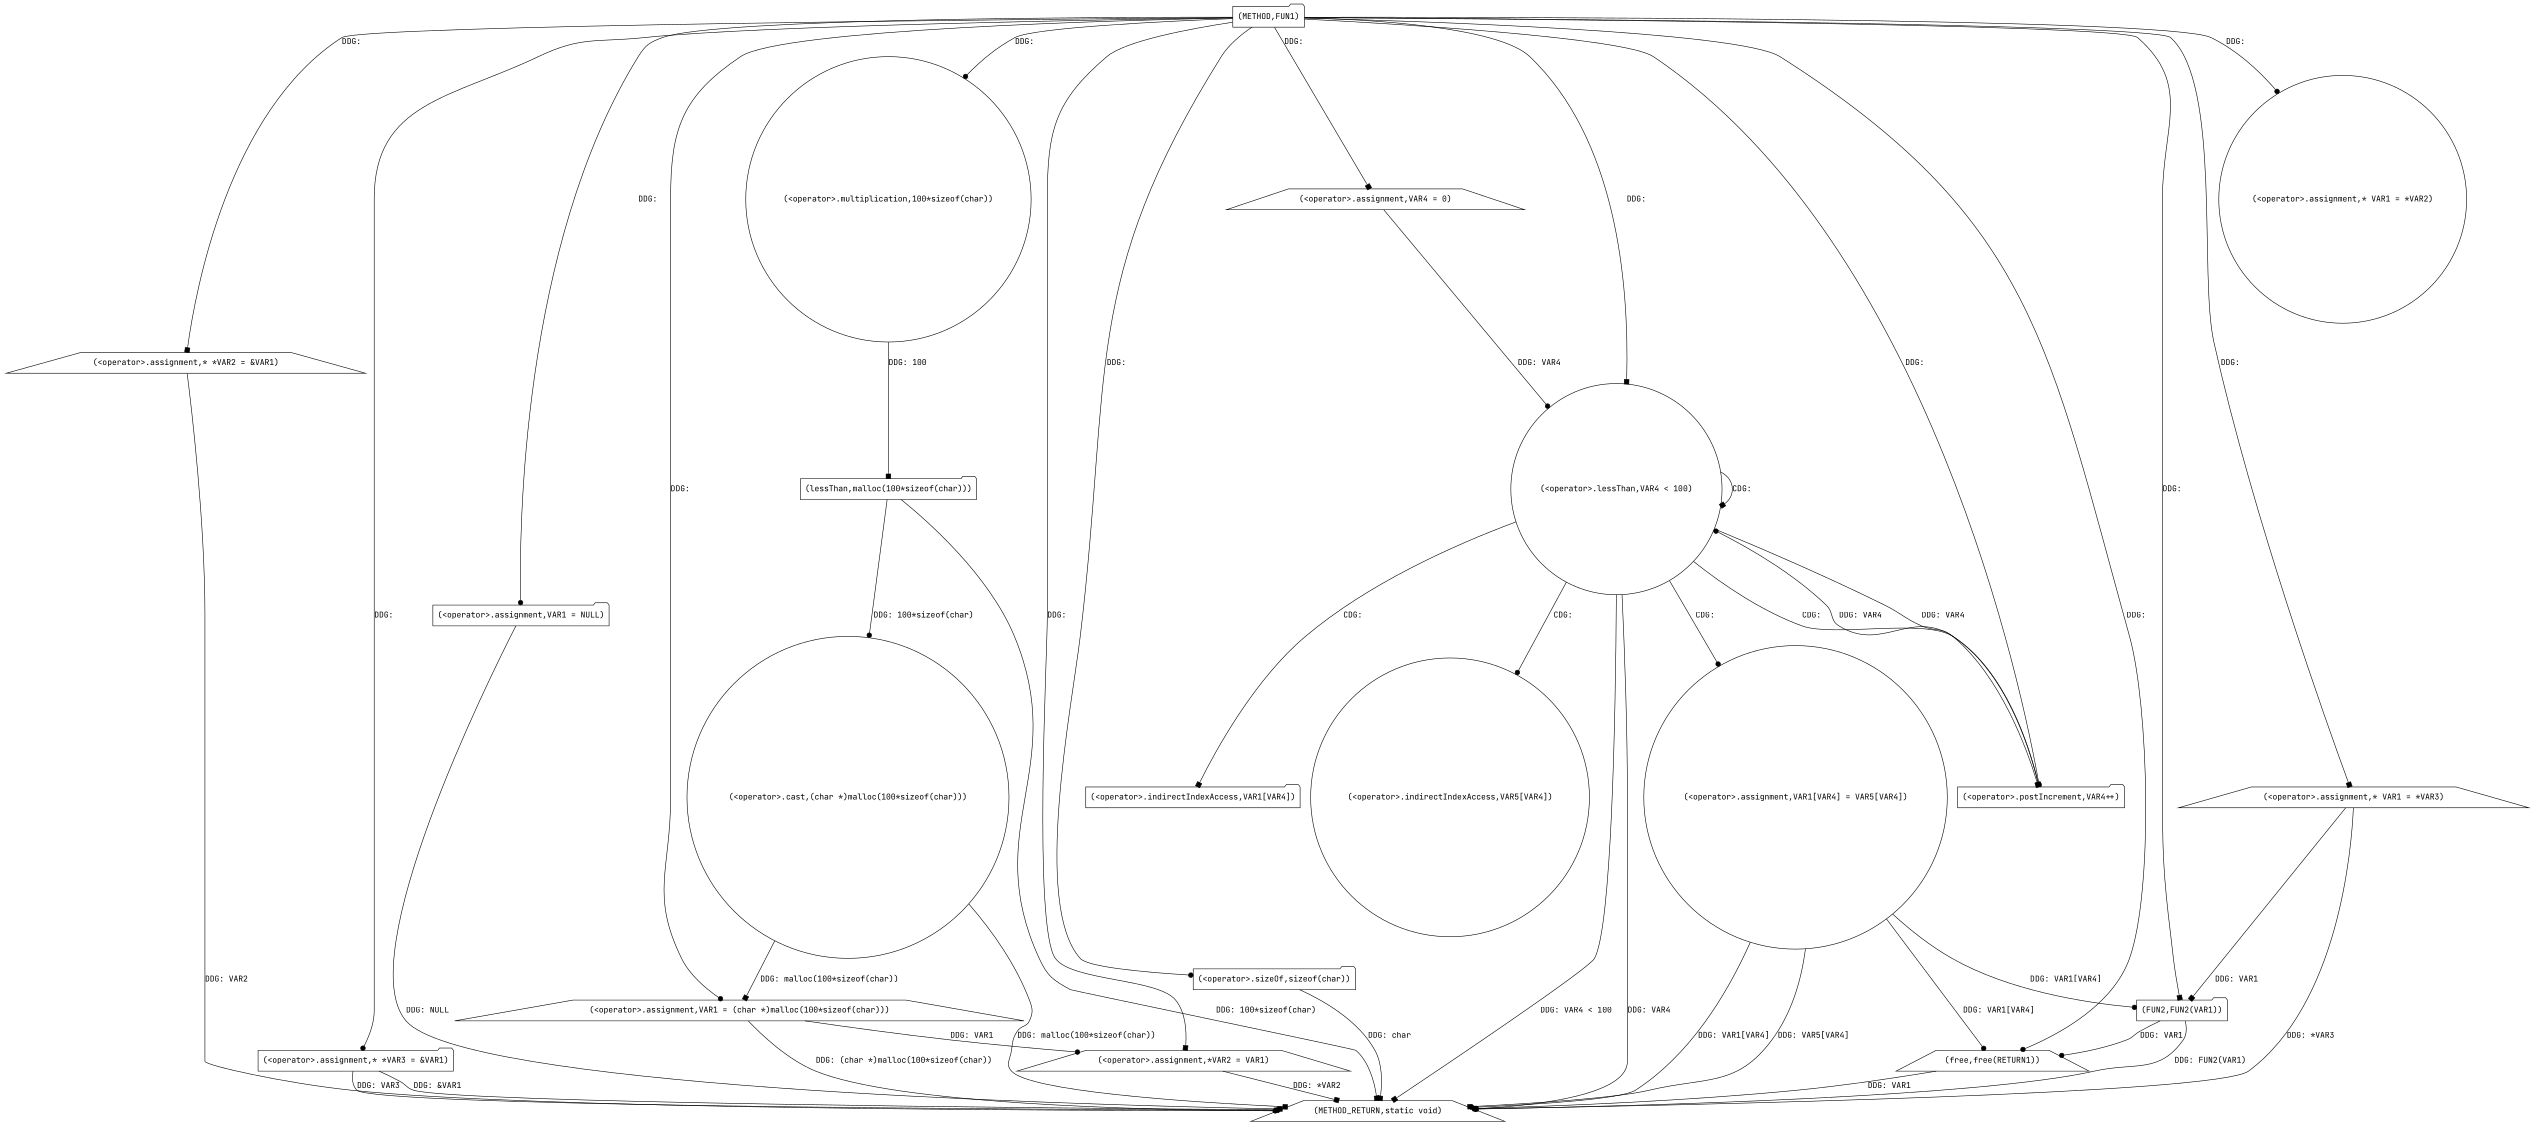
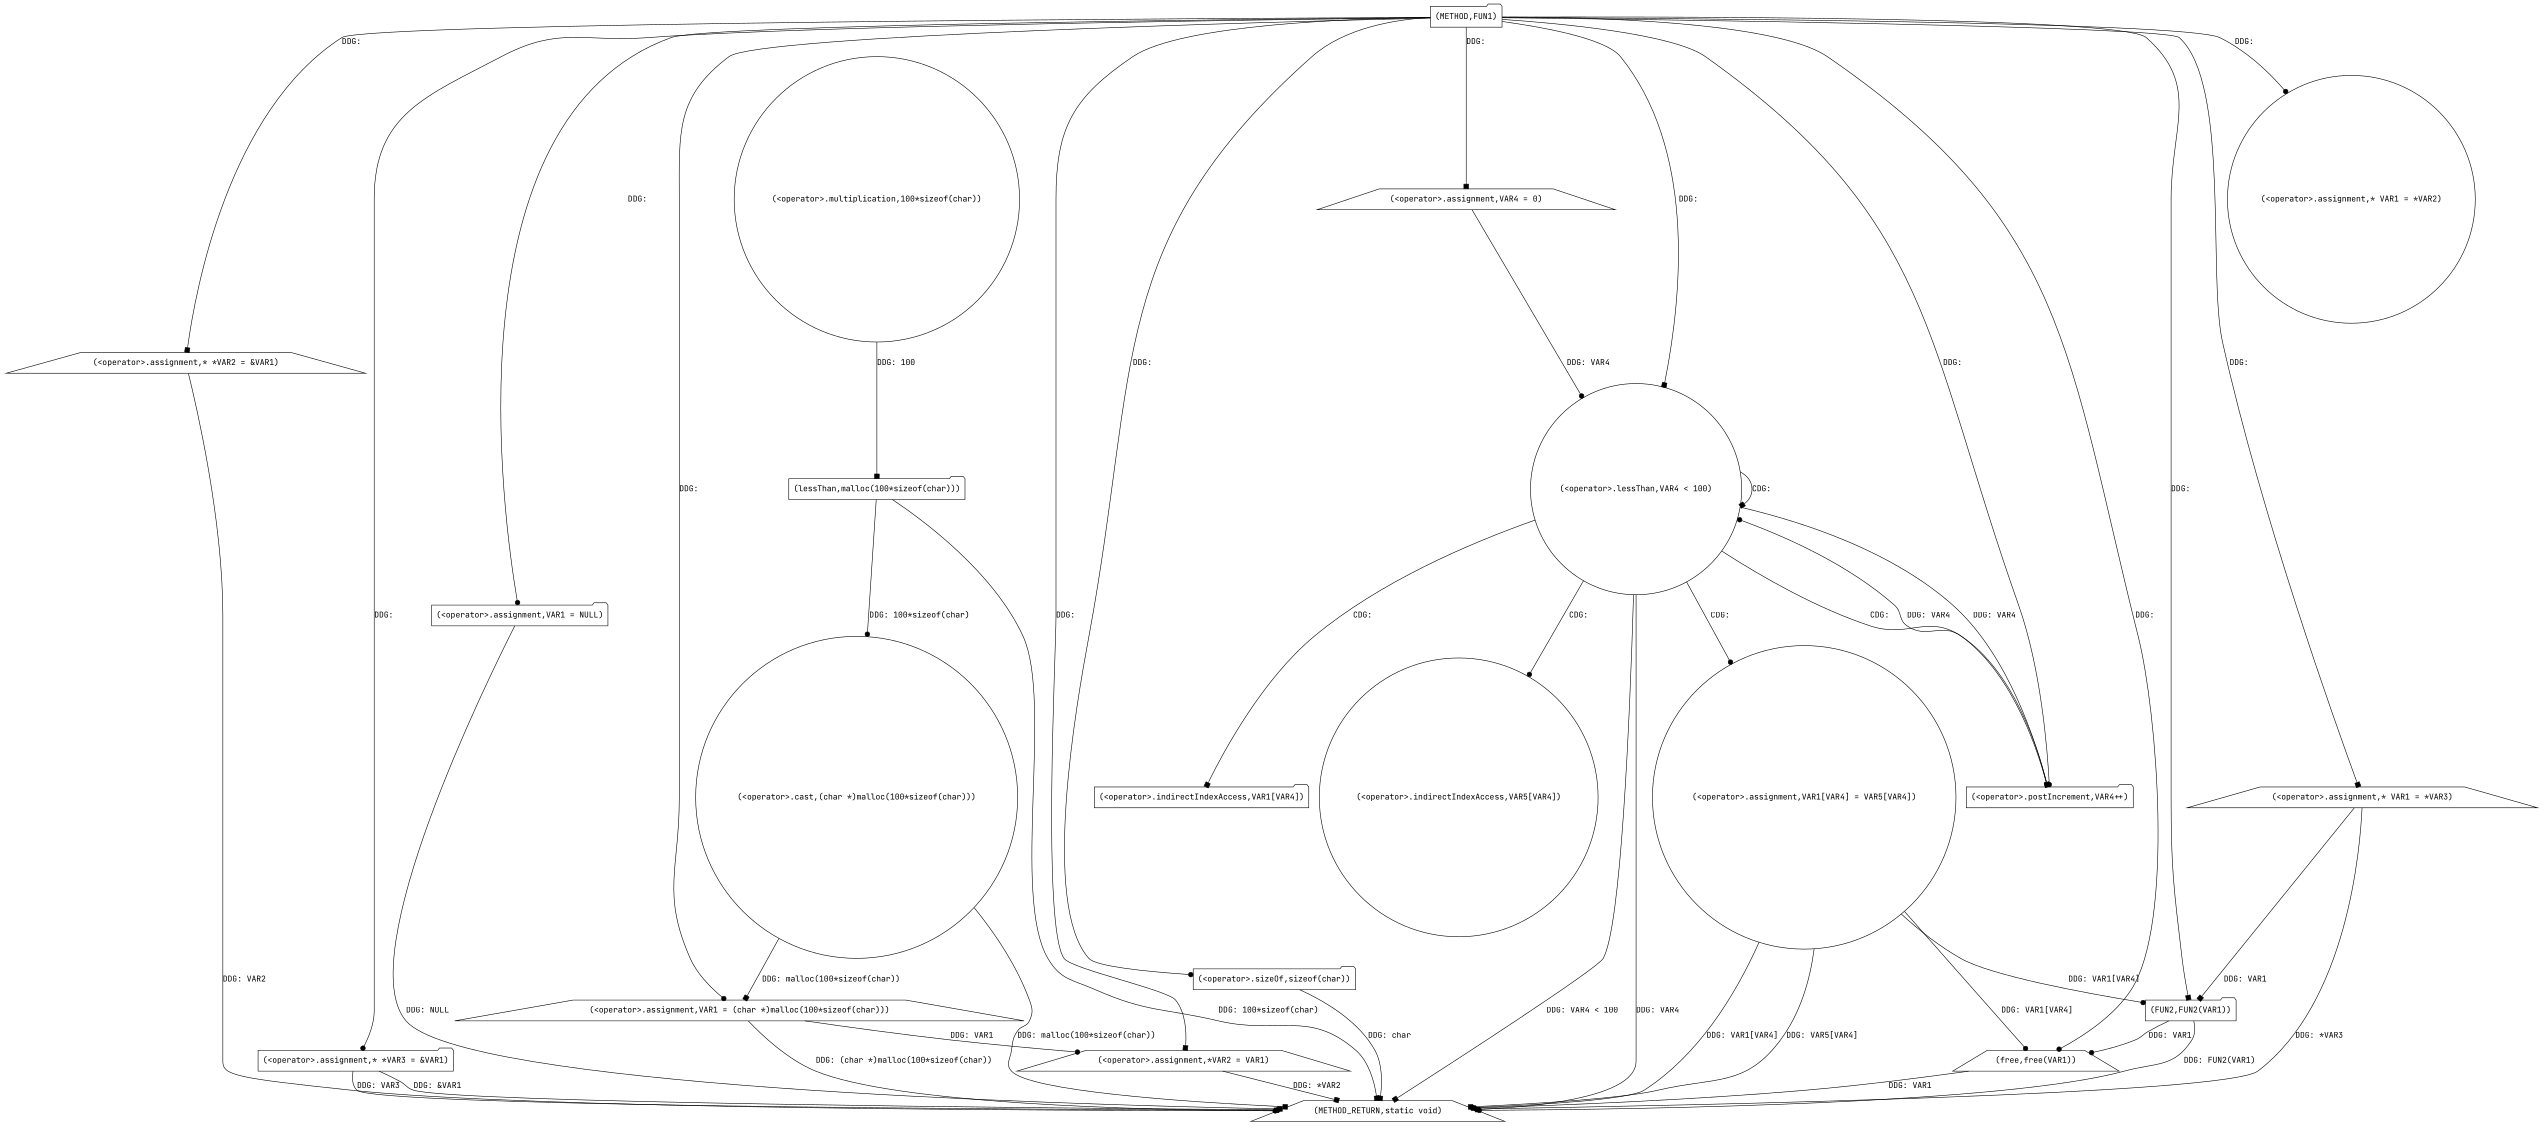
edge "(METHOD,FUN1)" -> "(<operator>.multiplication,100*sizeof(char))": removed, label "DDG:"
node "(free,free(RETURN1))": label "(free,free(RETURN1))" -> "(free,free(VAR1))"
